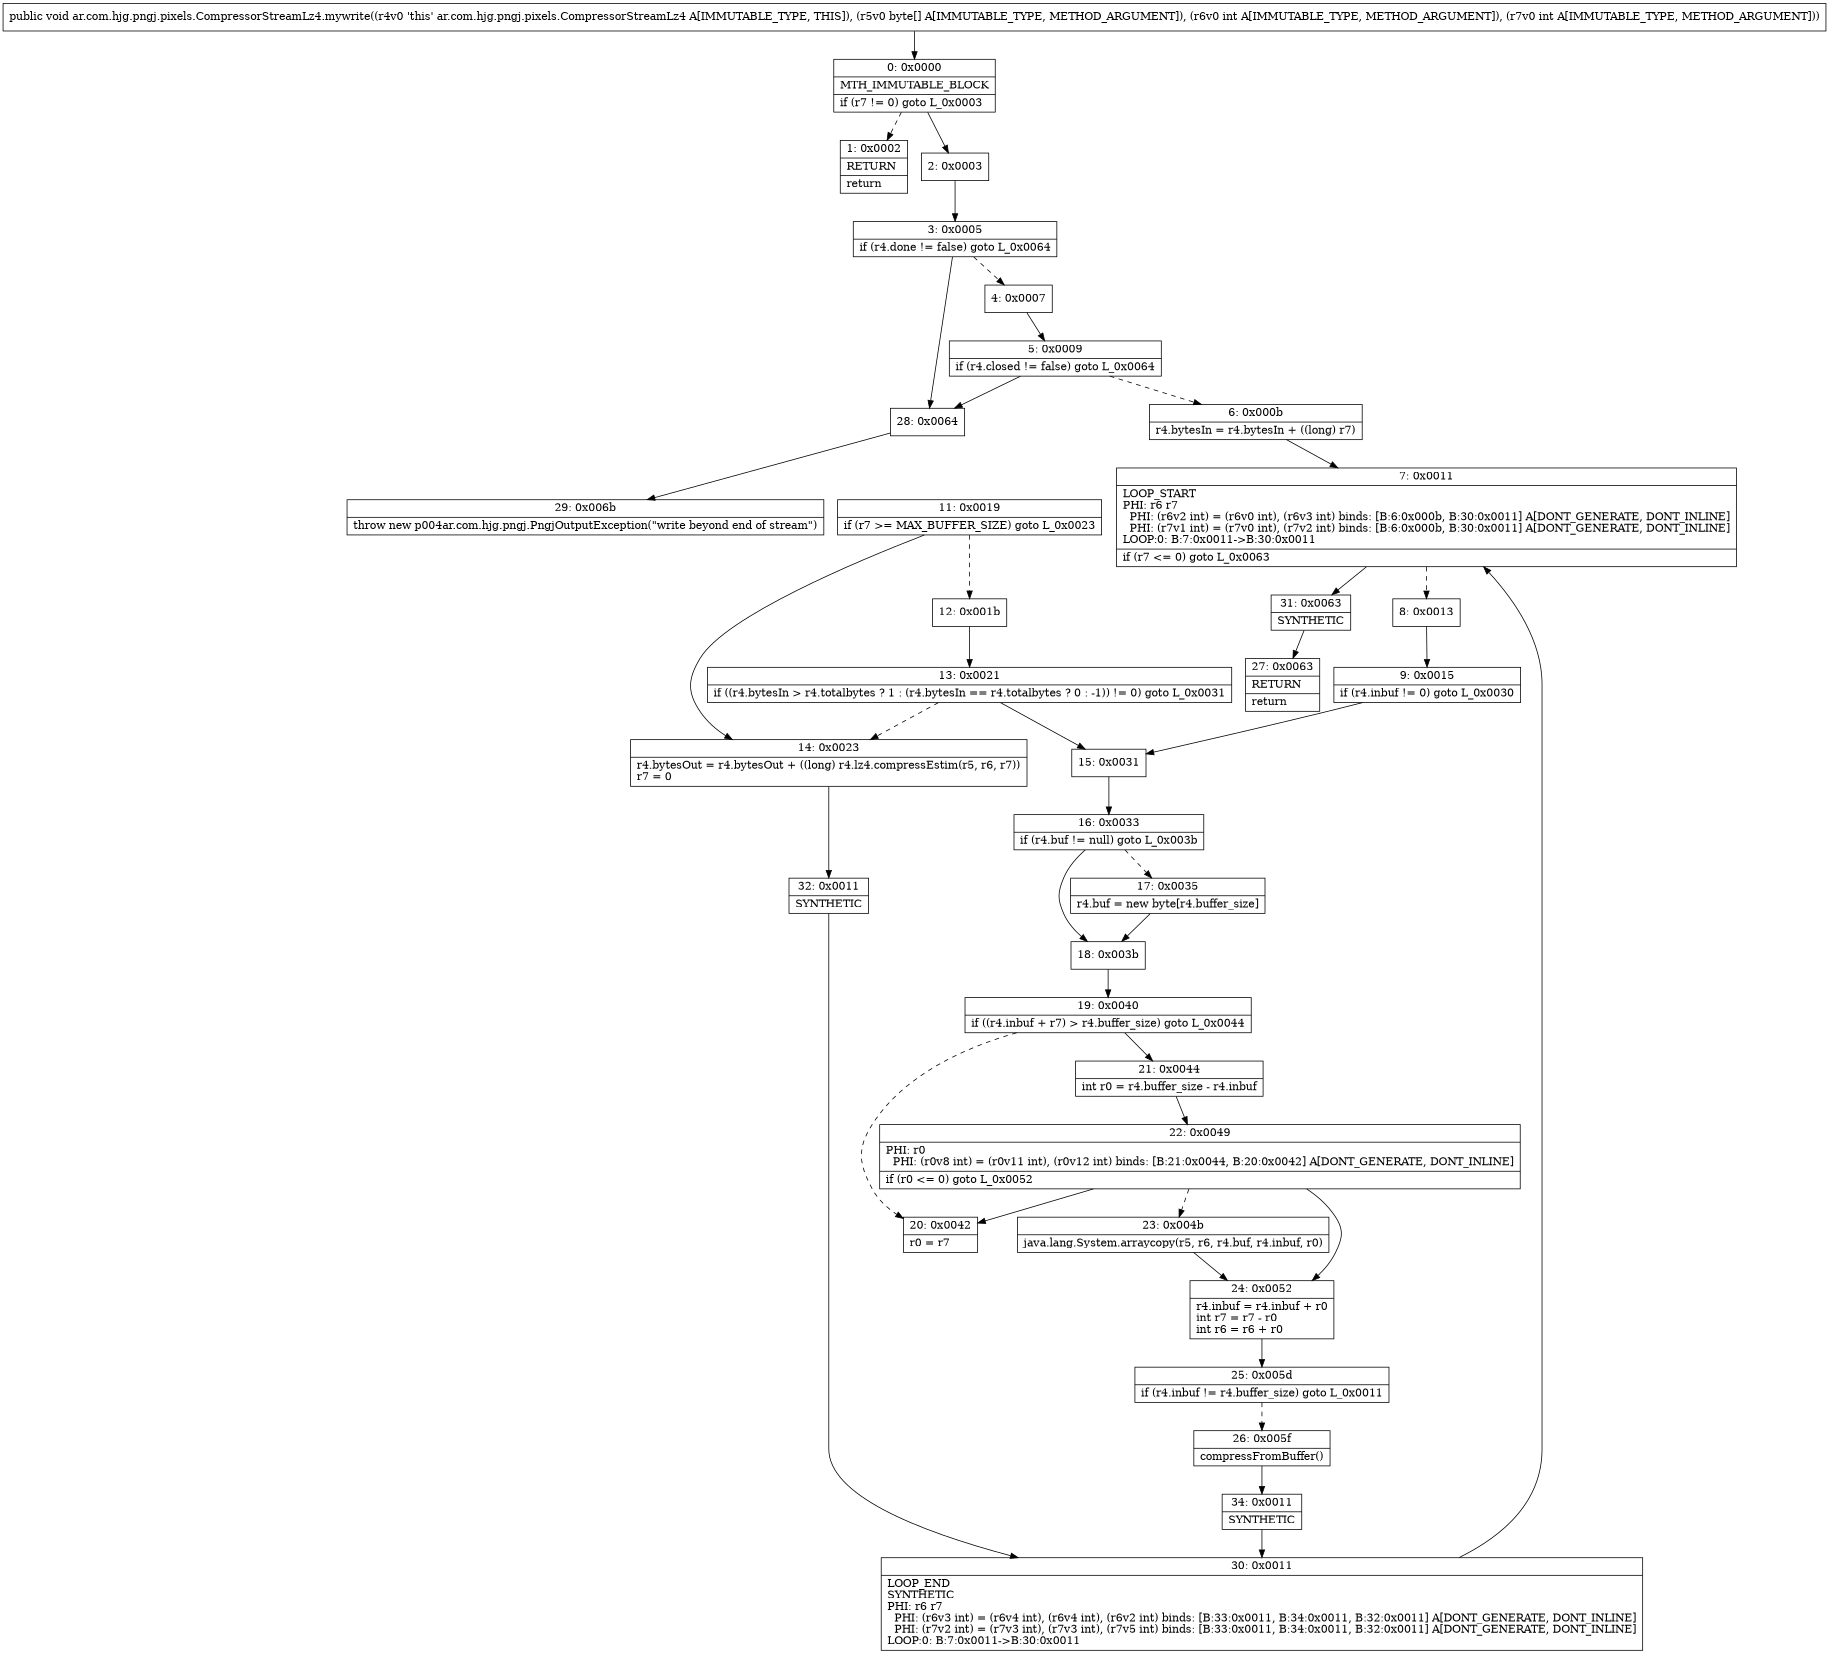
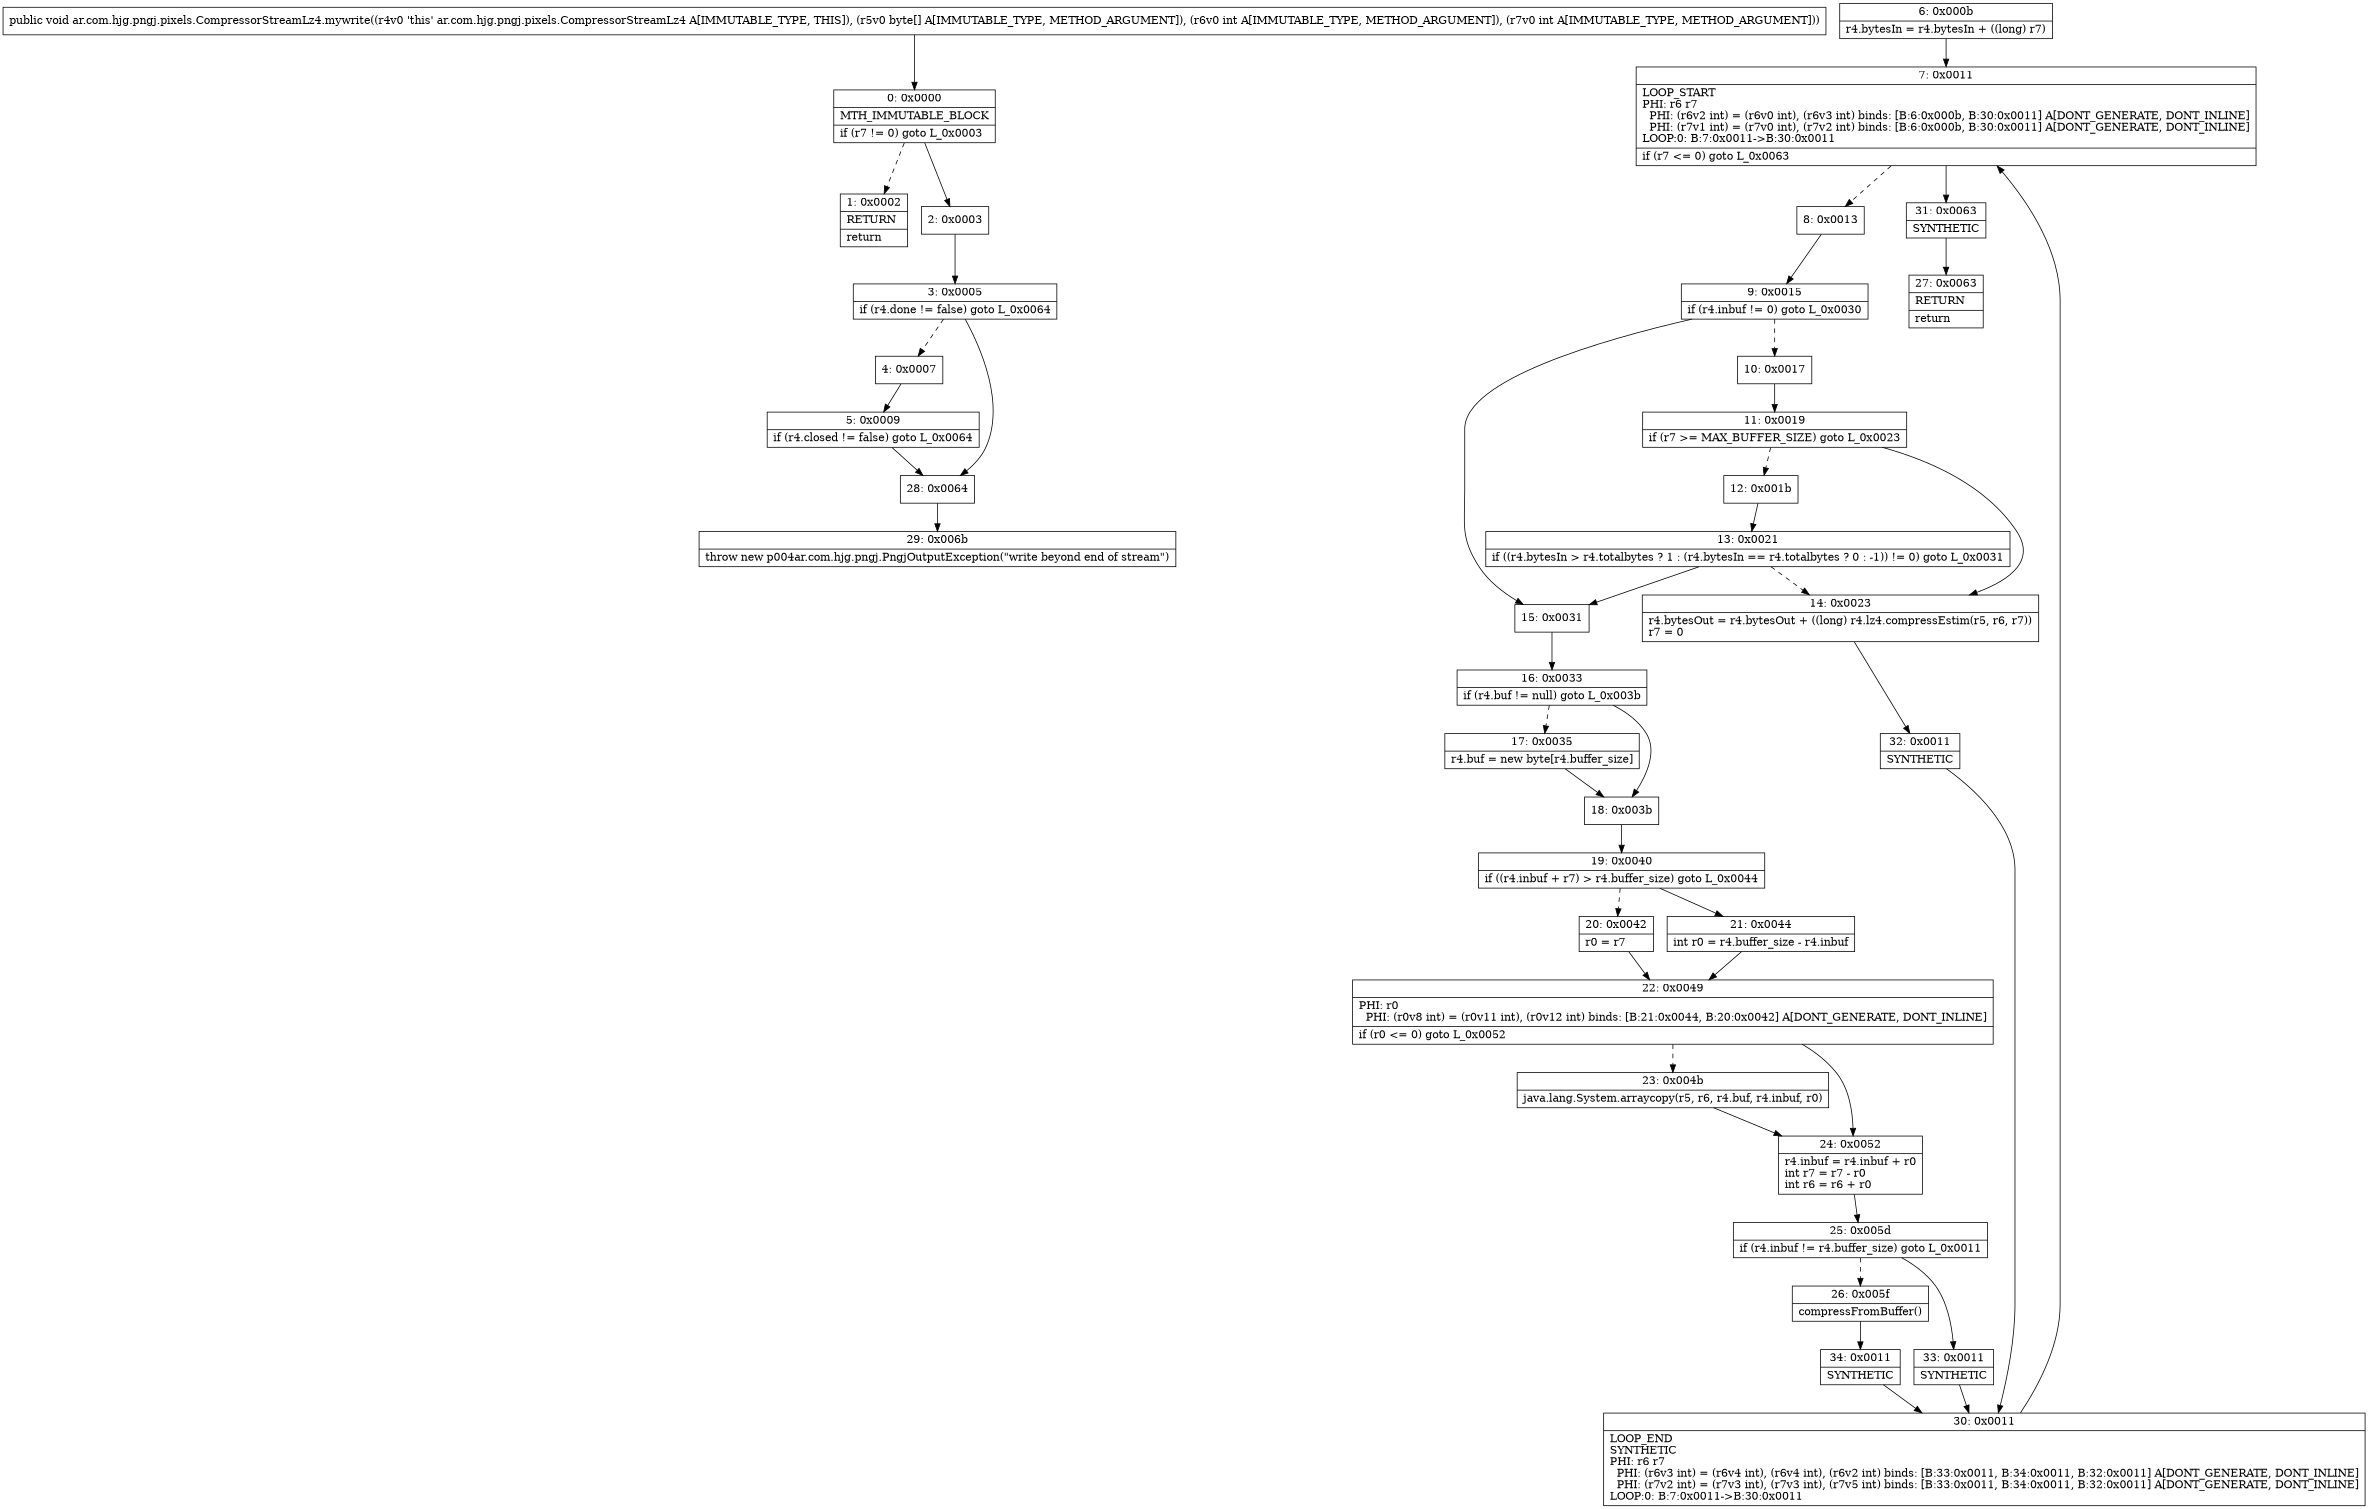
node "10: 0x0017": added
edge "5: 0x0009" -> "6: 0x000b": removed
edge "22: 0x0049" -> "20: 0x0042": reversed
node "33: 0x0011": added
